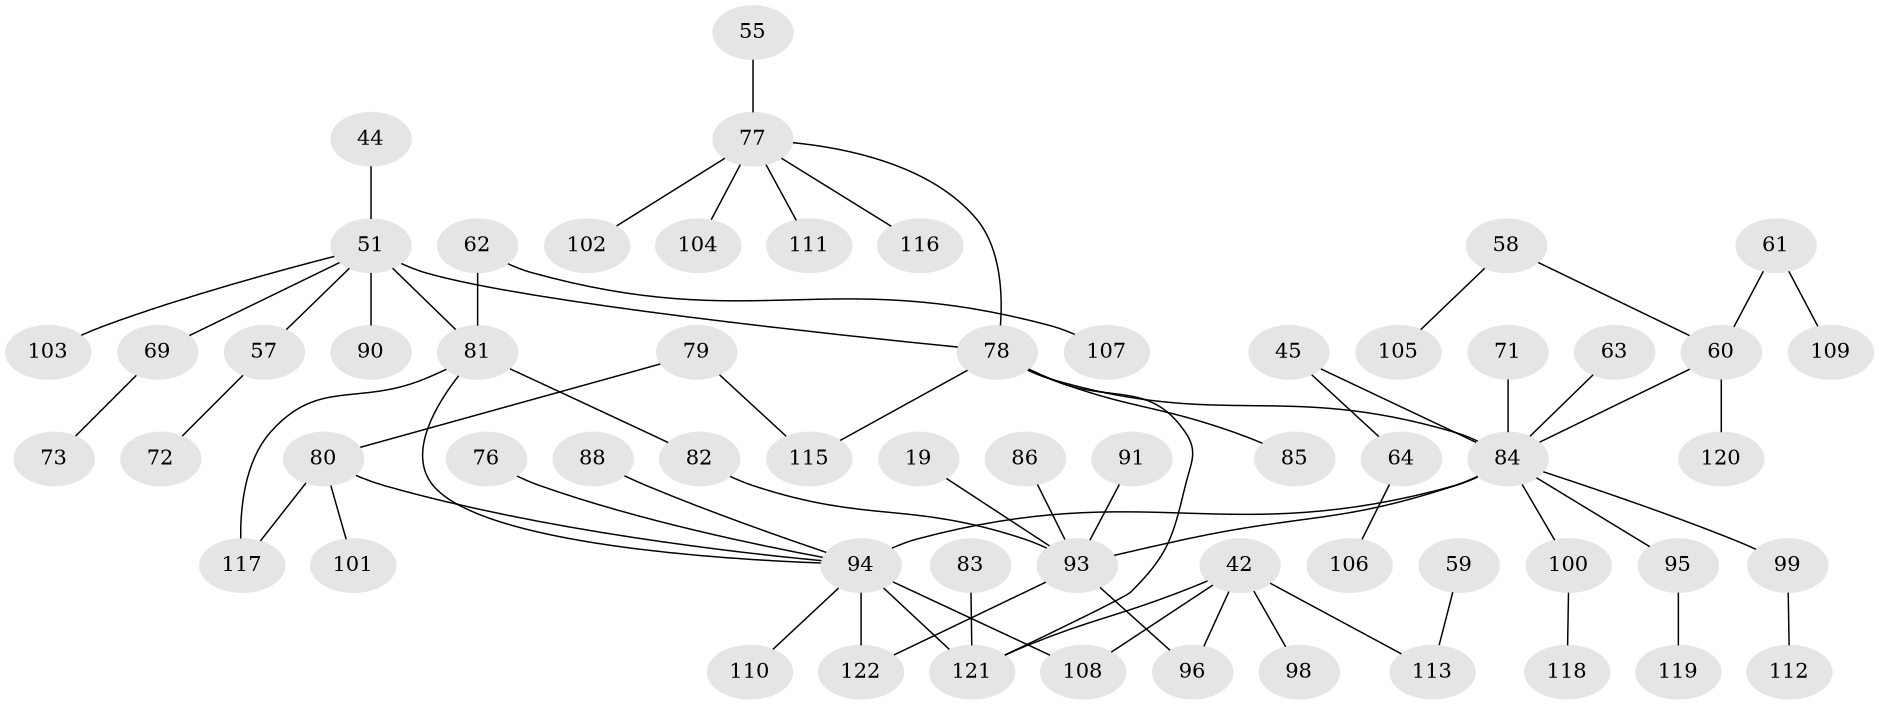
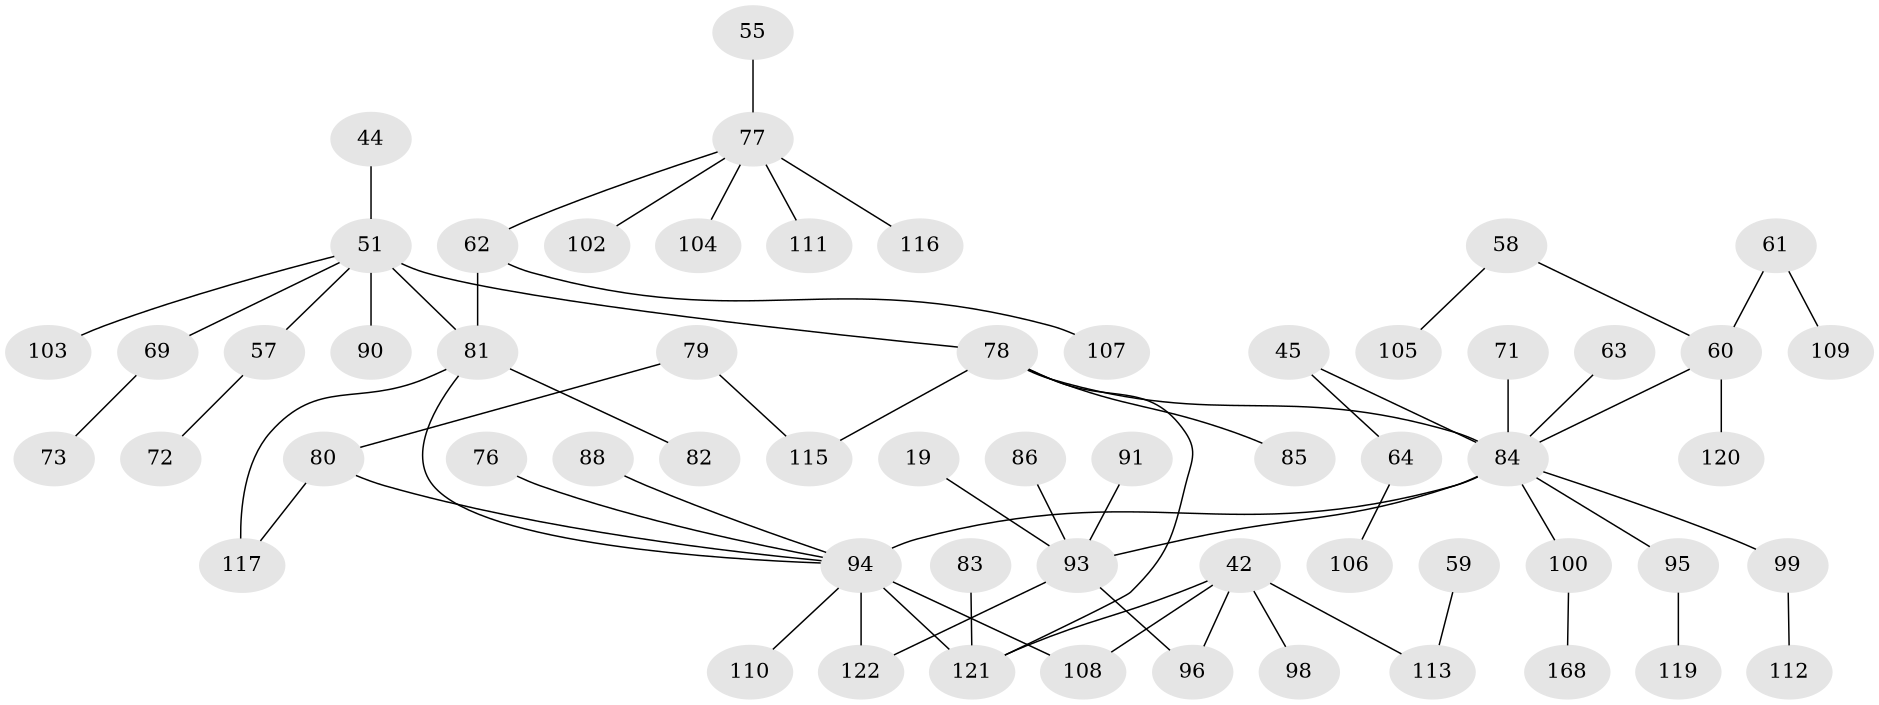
edge "77" -- "78": now "77" -- "62"
edge "82" -- "93": removed
node "101": removed
node "118": label "118" -> "168"
